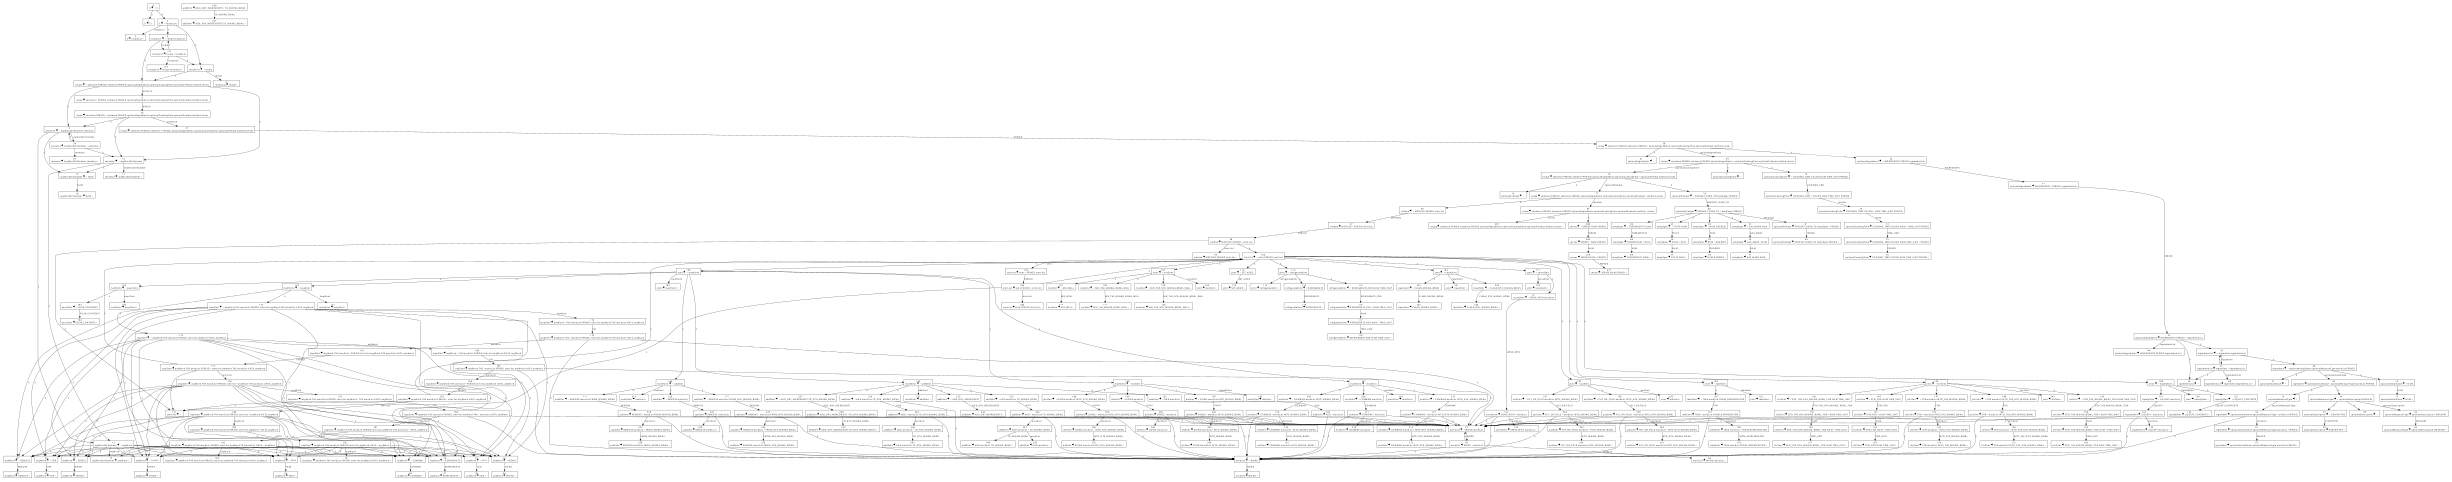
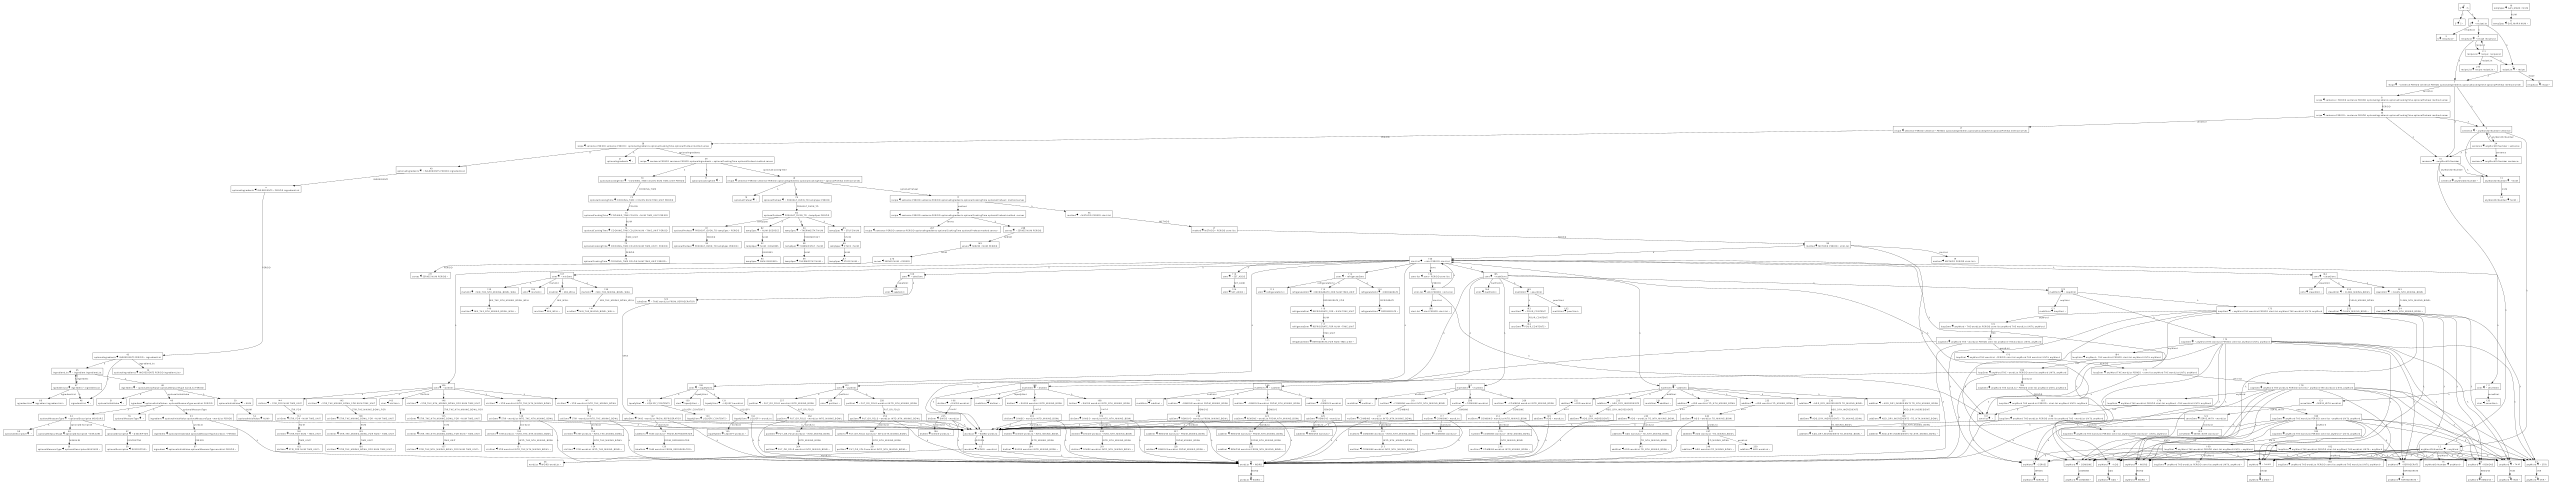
node "83": removed
node "236": added
edge "55" -> "53": now "49" -> "53"
edge "182" -> "15": now "182" -> "20"
edge "234" -> "63": now "211" -> "63"
edge "12" -> "19": added, label "λ"
